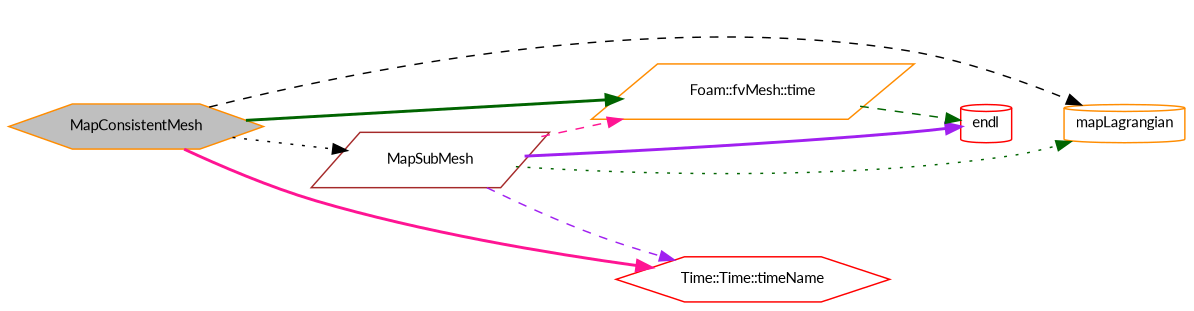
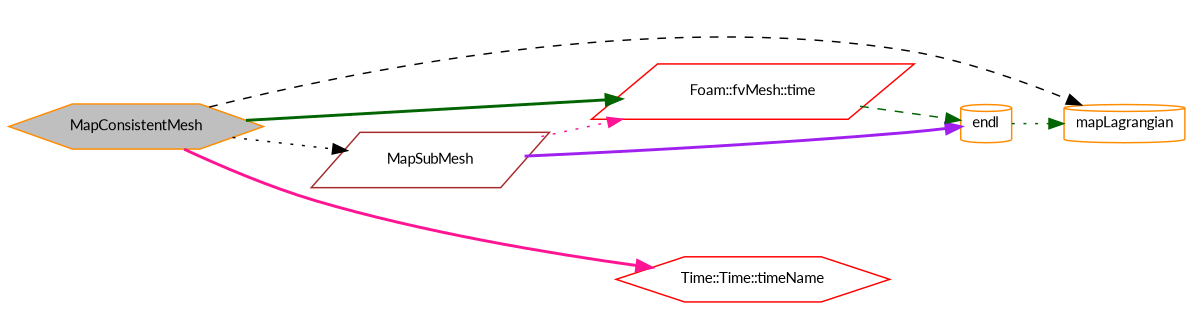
node "Foam::fvMesh::time": color darkorange -> red
node "endl": color red -> darkorange
edge "MapSubMesh" -> "Foam::fvMesh::time": style dashed -> dotted
edge "MapSubMesh" -> "mapLagrangian": now "endl" -> "mapLagrangian"
edge "MapSubMesh" -> "Time::Time::timeName": removed
